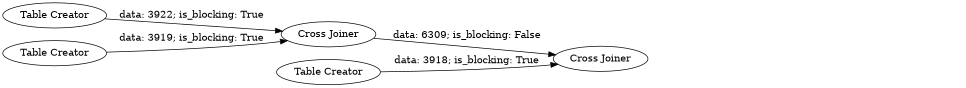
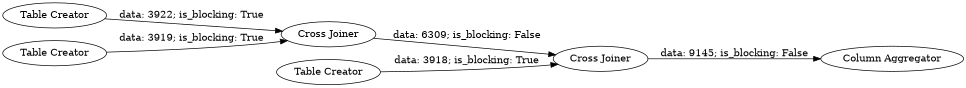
node "Column Aggregator": added
